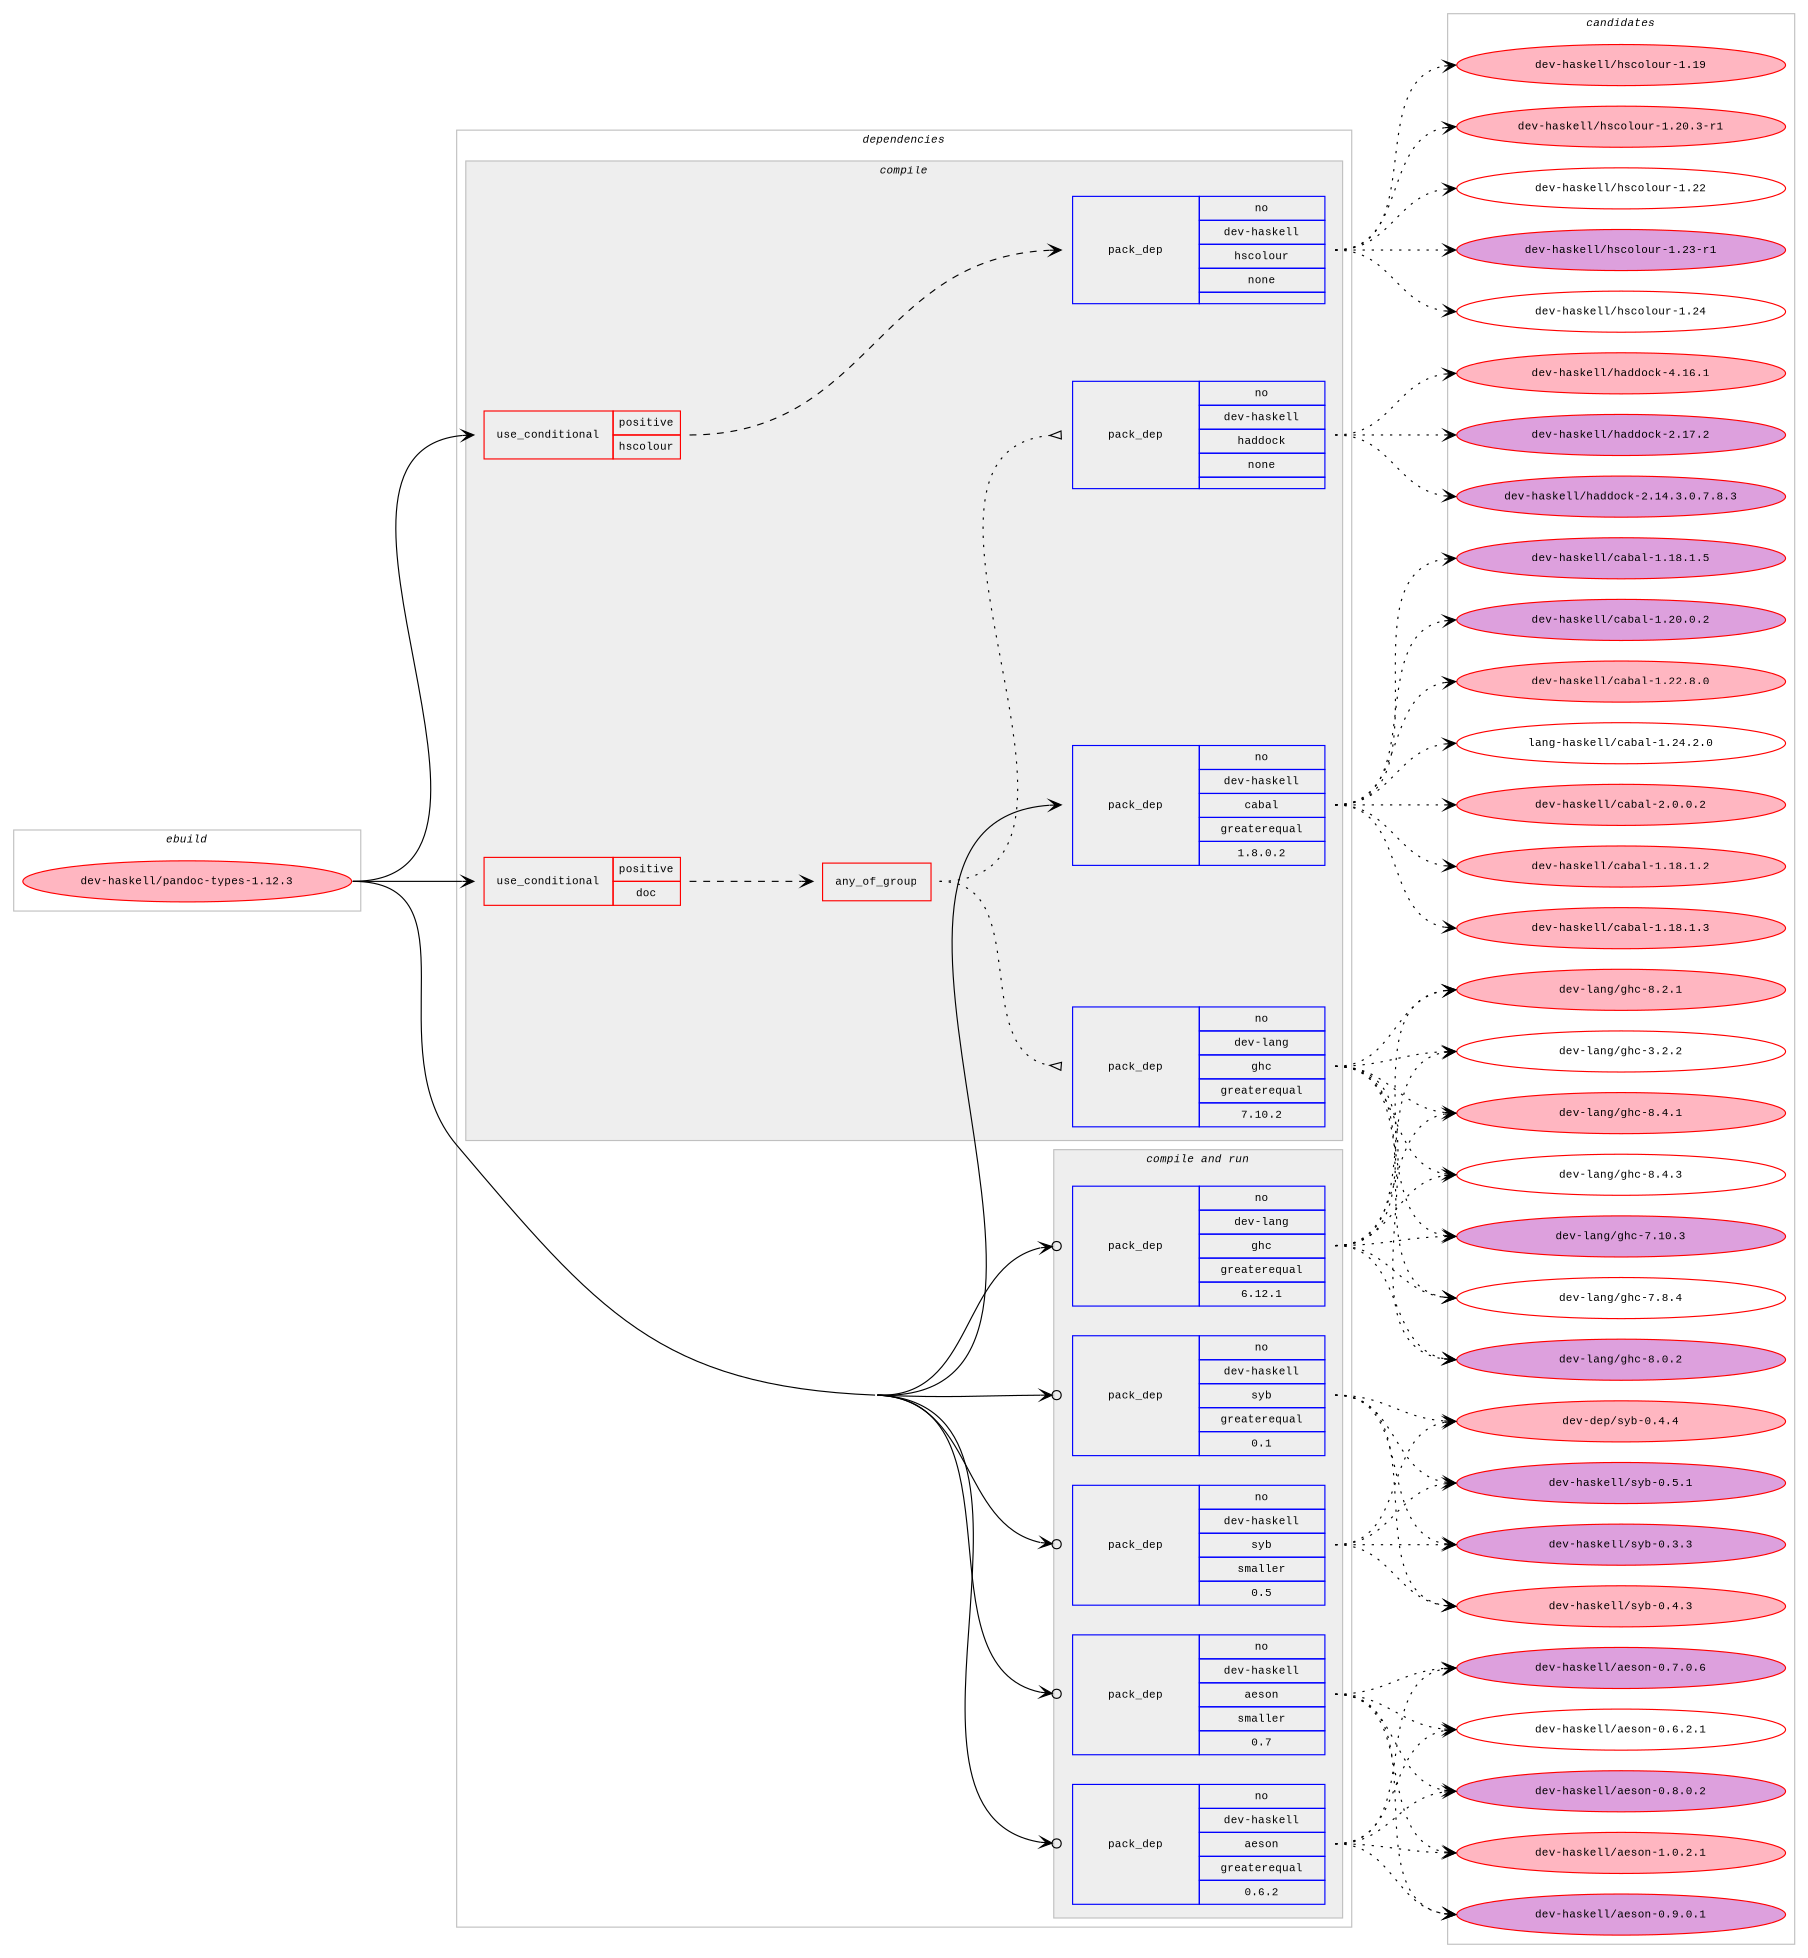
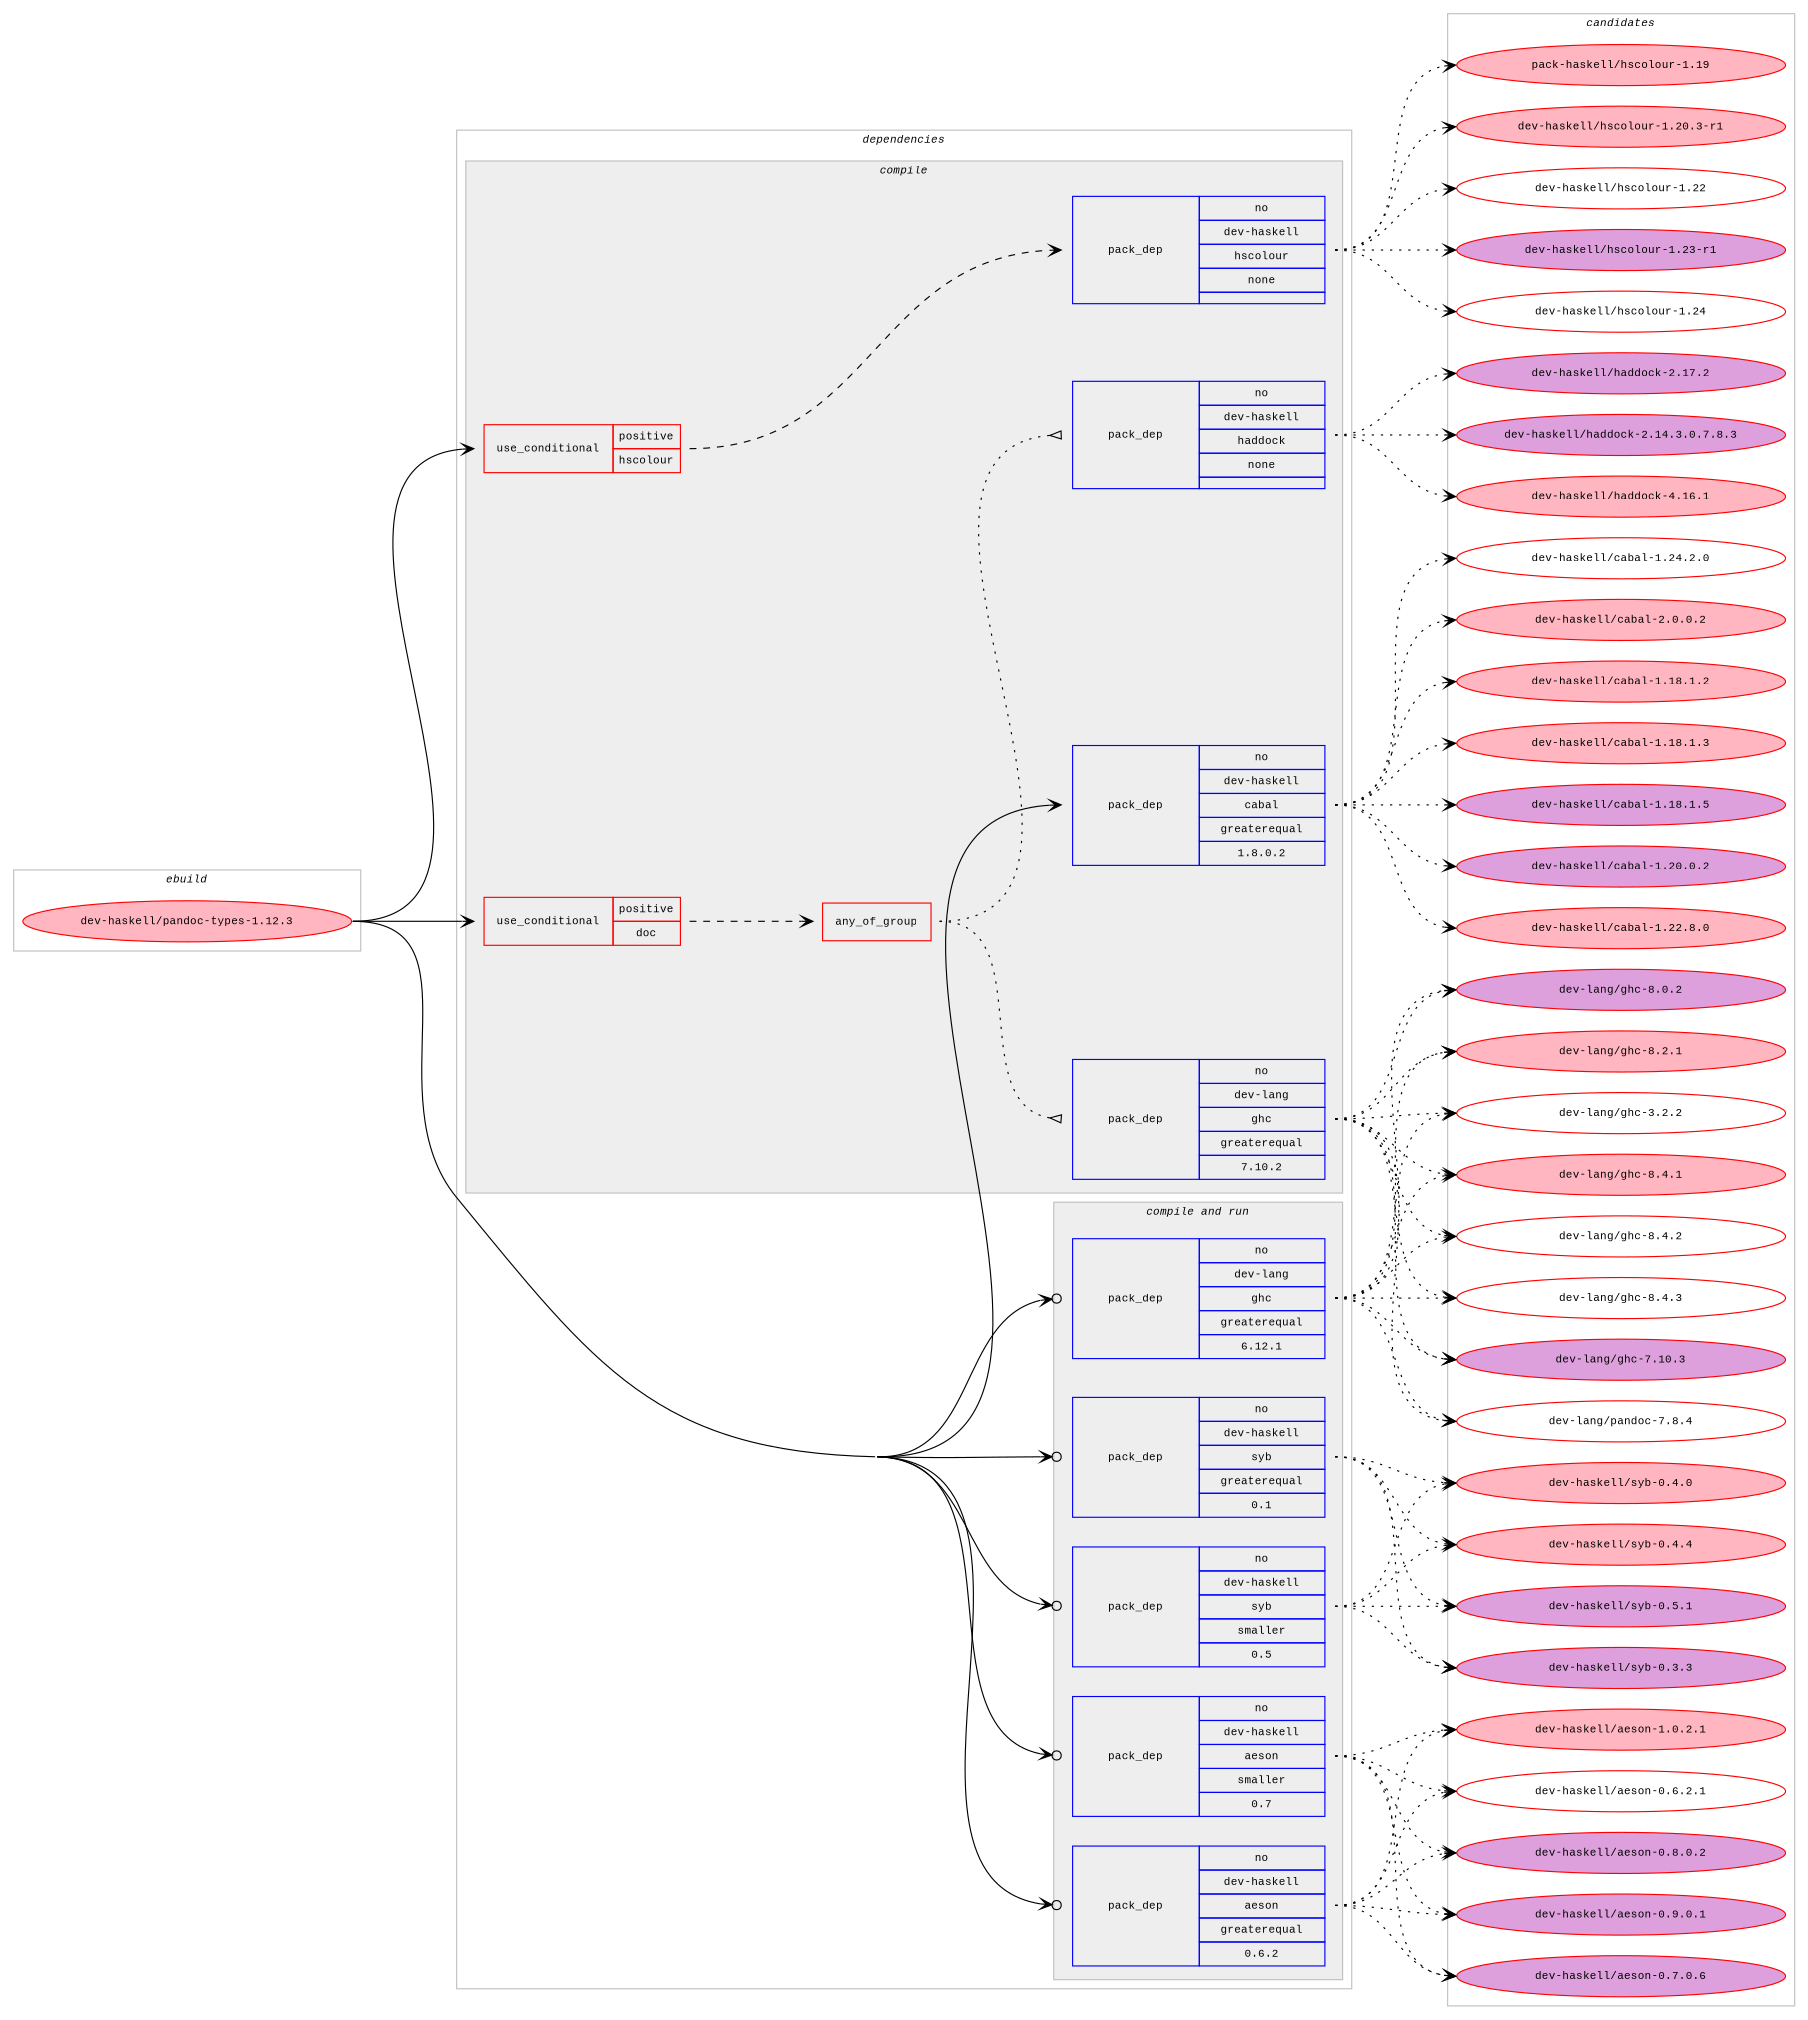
node "dev-haskell/hscolour-1.19": label "dev-haskell/hscolour-1.19" -> "pack-haskell/hscolour-1.19"
node "lang-haskell/cabal-1.24.2.0": label "lang-haskell/cabal-1.24.2.0" -> "dev-haskell/cabal-1.24.2.0"
node "dev-lang/ghc-8.4.2": added
node "dev-lang/ghc-7.8.4": label "dev-lang/ghc-7.8.4" -> "dev-lang/pandoc-7.8.4"
node "dev-dep/syb-0.4.4": label "dev-dep/syb-0.4.4" -> "dev-haskell/syb-0.4.4"
node "dev-haskell/syb-0.4.3": label "dev-haskell/syb-0.4.3" -> "dev-haskell/syb-0.4.0"
